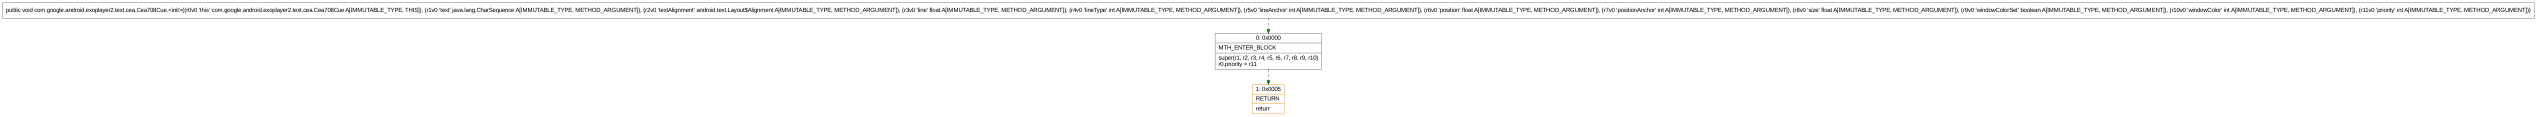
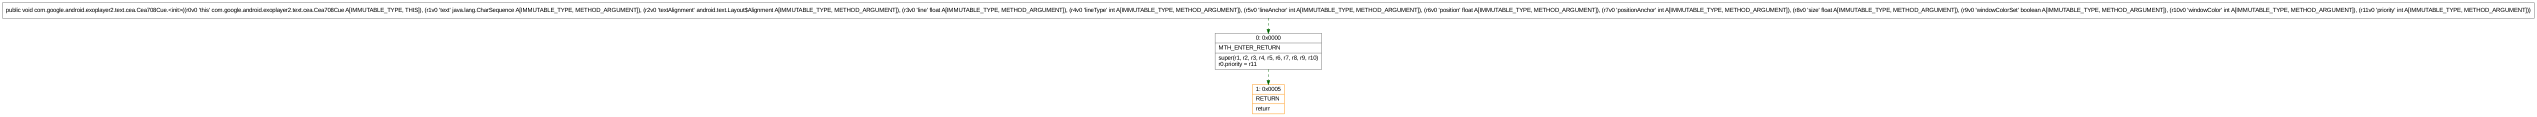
node "0: 0x0000": text "MTH_ENTER_BLOCK" -> "MTH_ENTER_RETURN"
